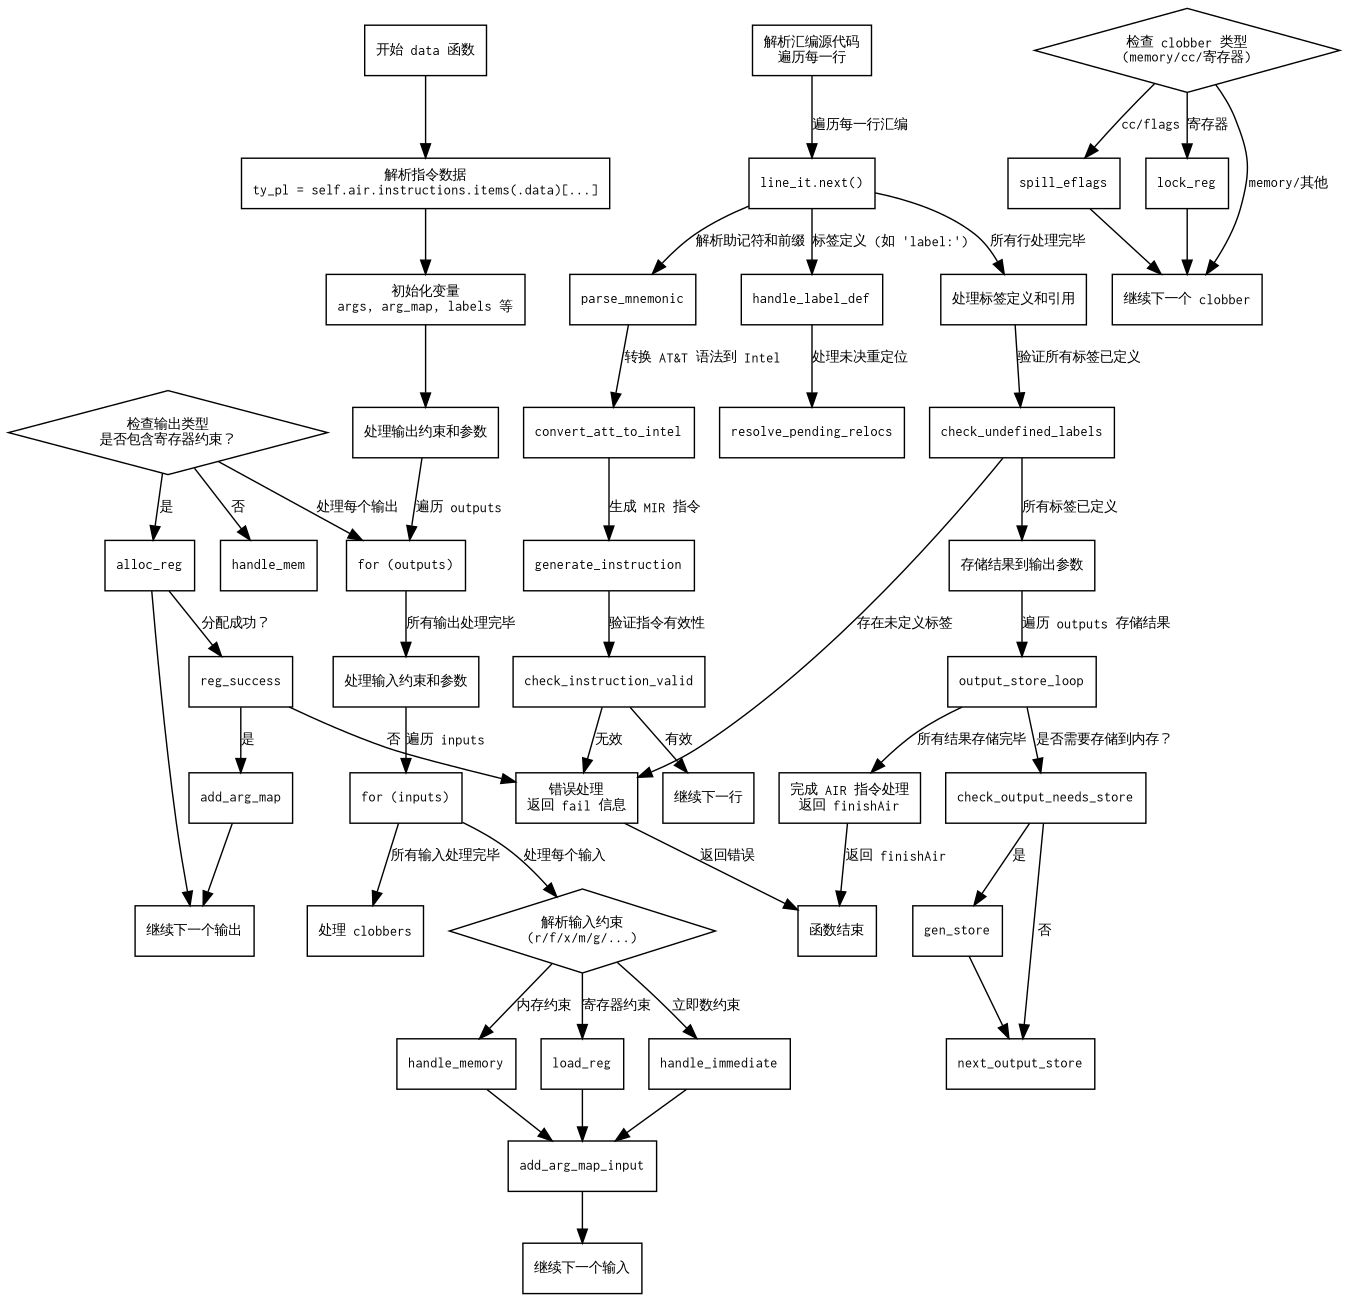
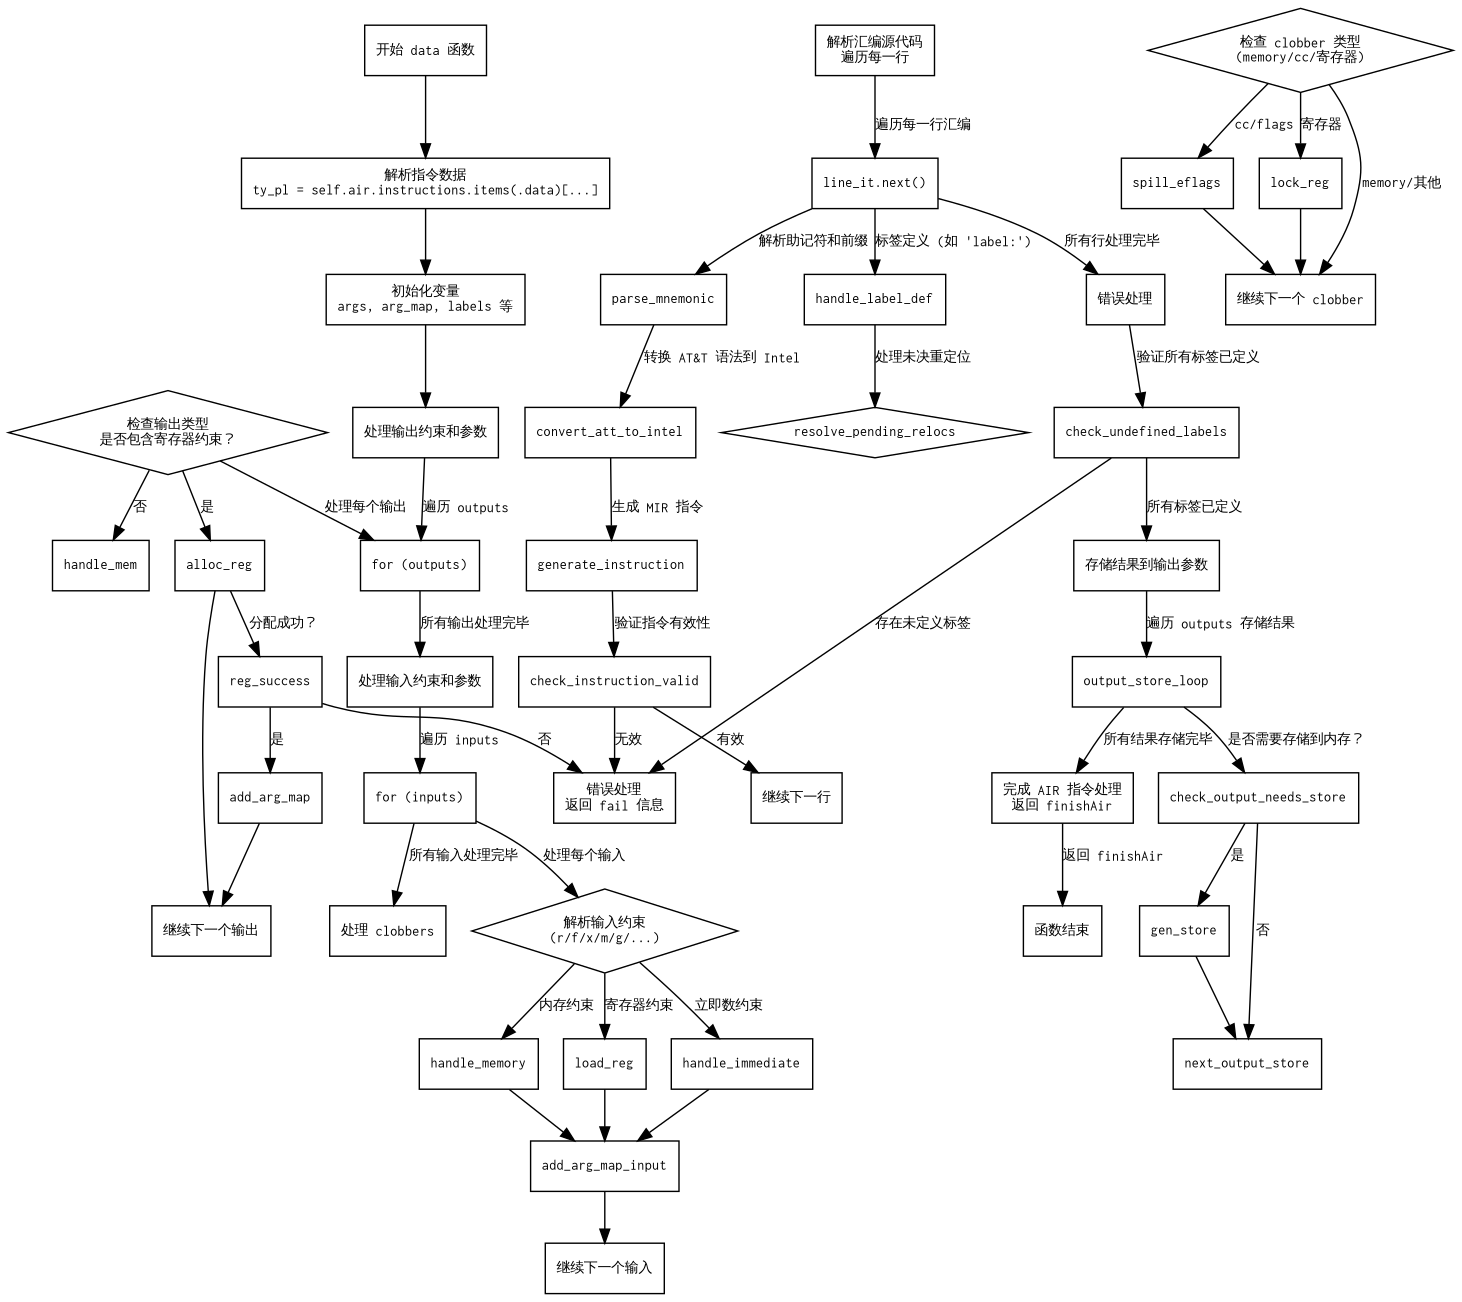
node "处理标签定义和引用": label "处理标签定义和引用" -> "错误处理"
node "resolve_pending_relocs": shape box -> diamond
edge "错误处理 返回 fail 信息" -> "函数结束": removed, label "返回错误"
